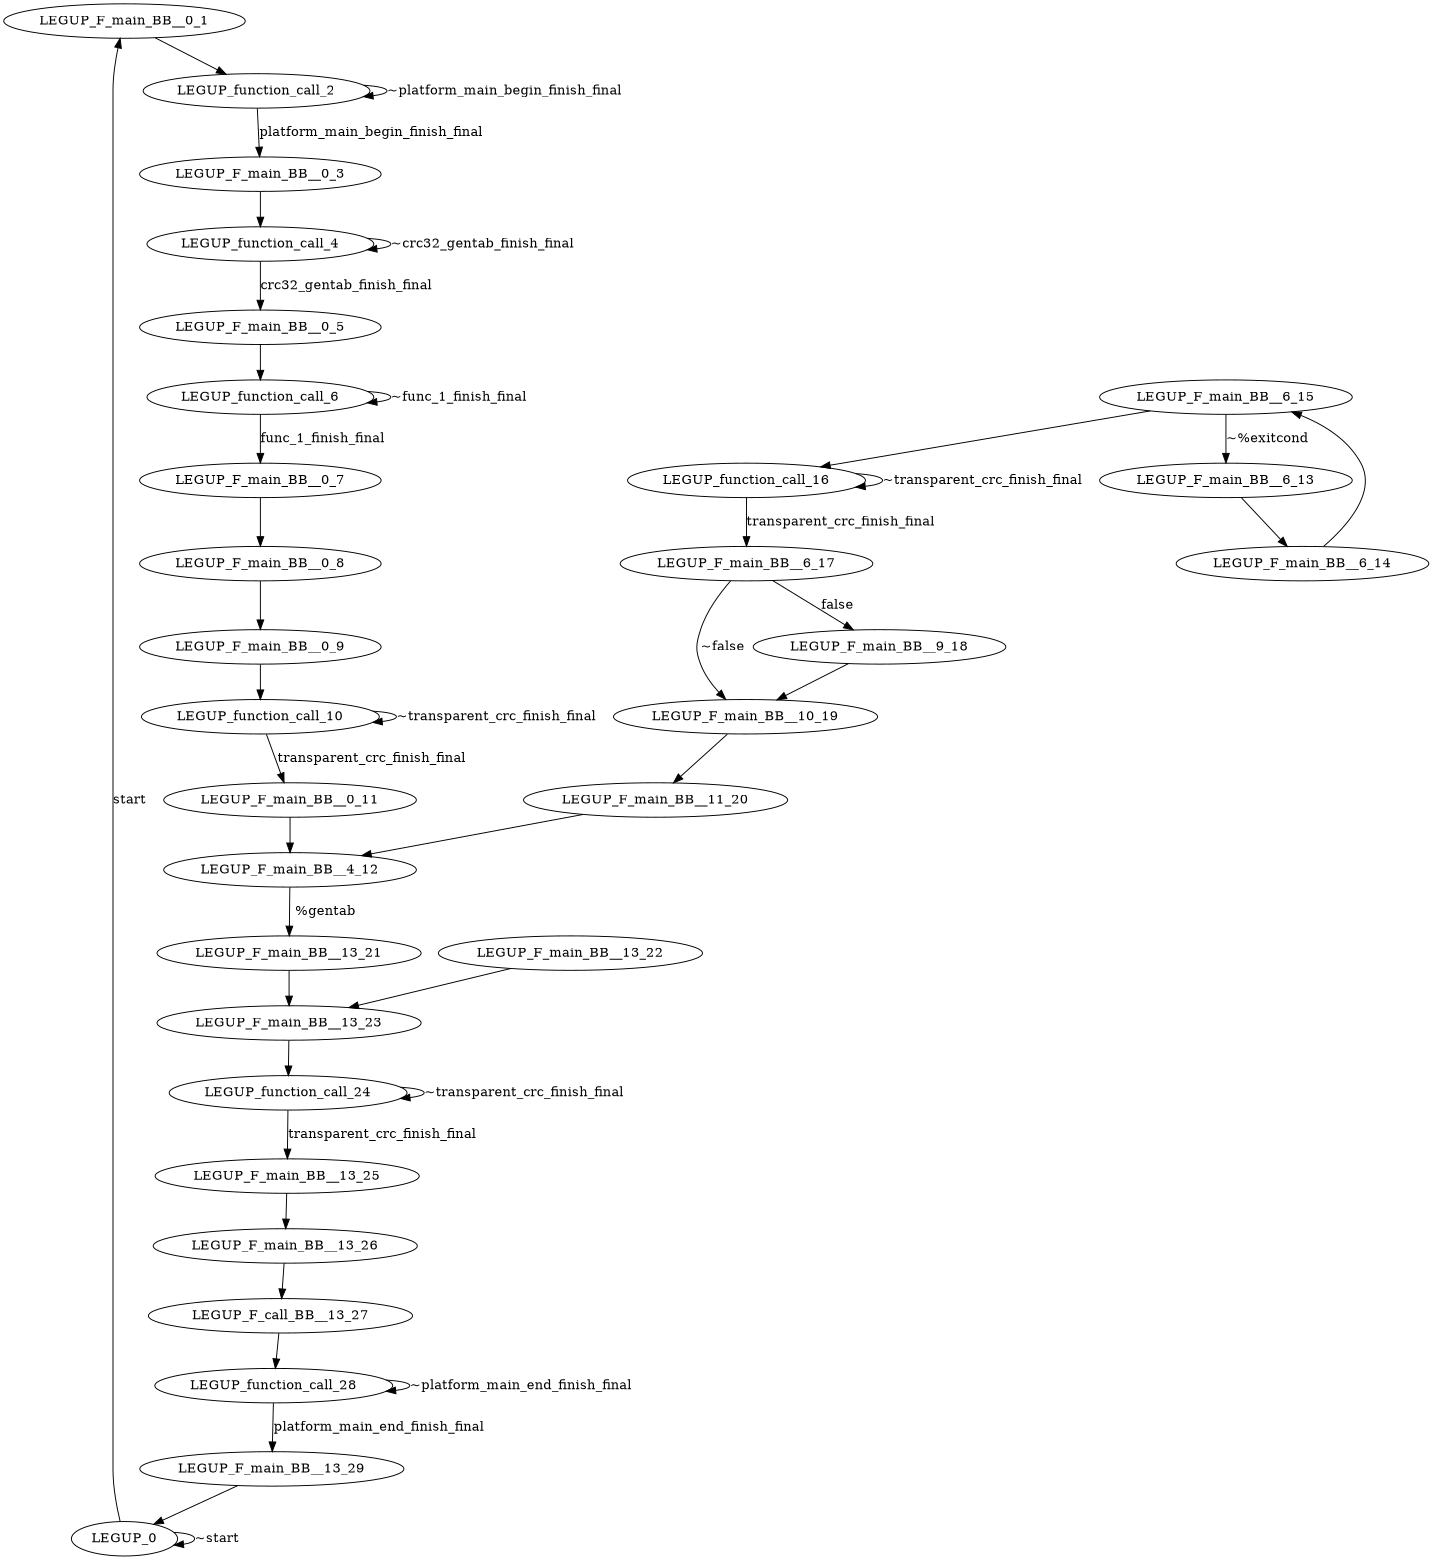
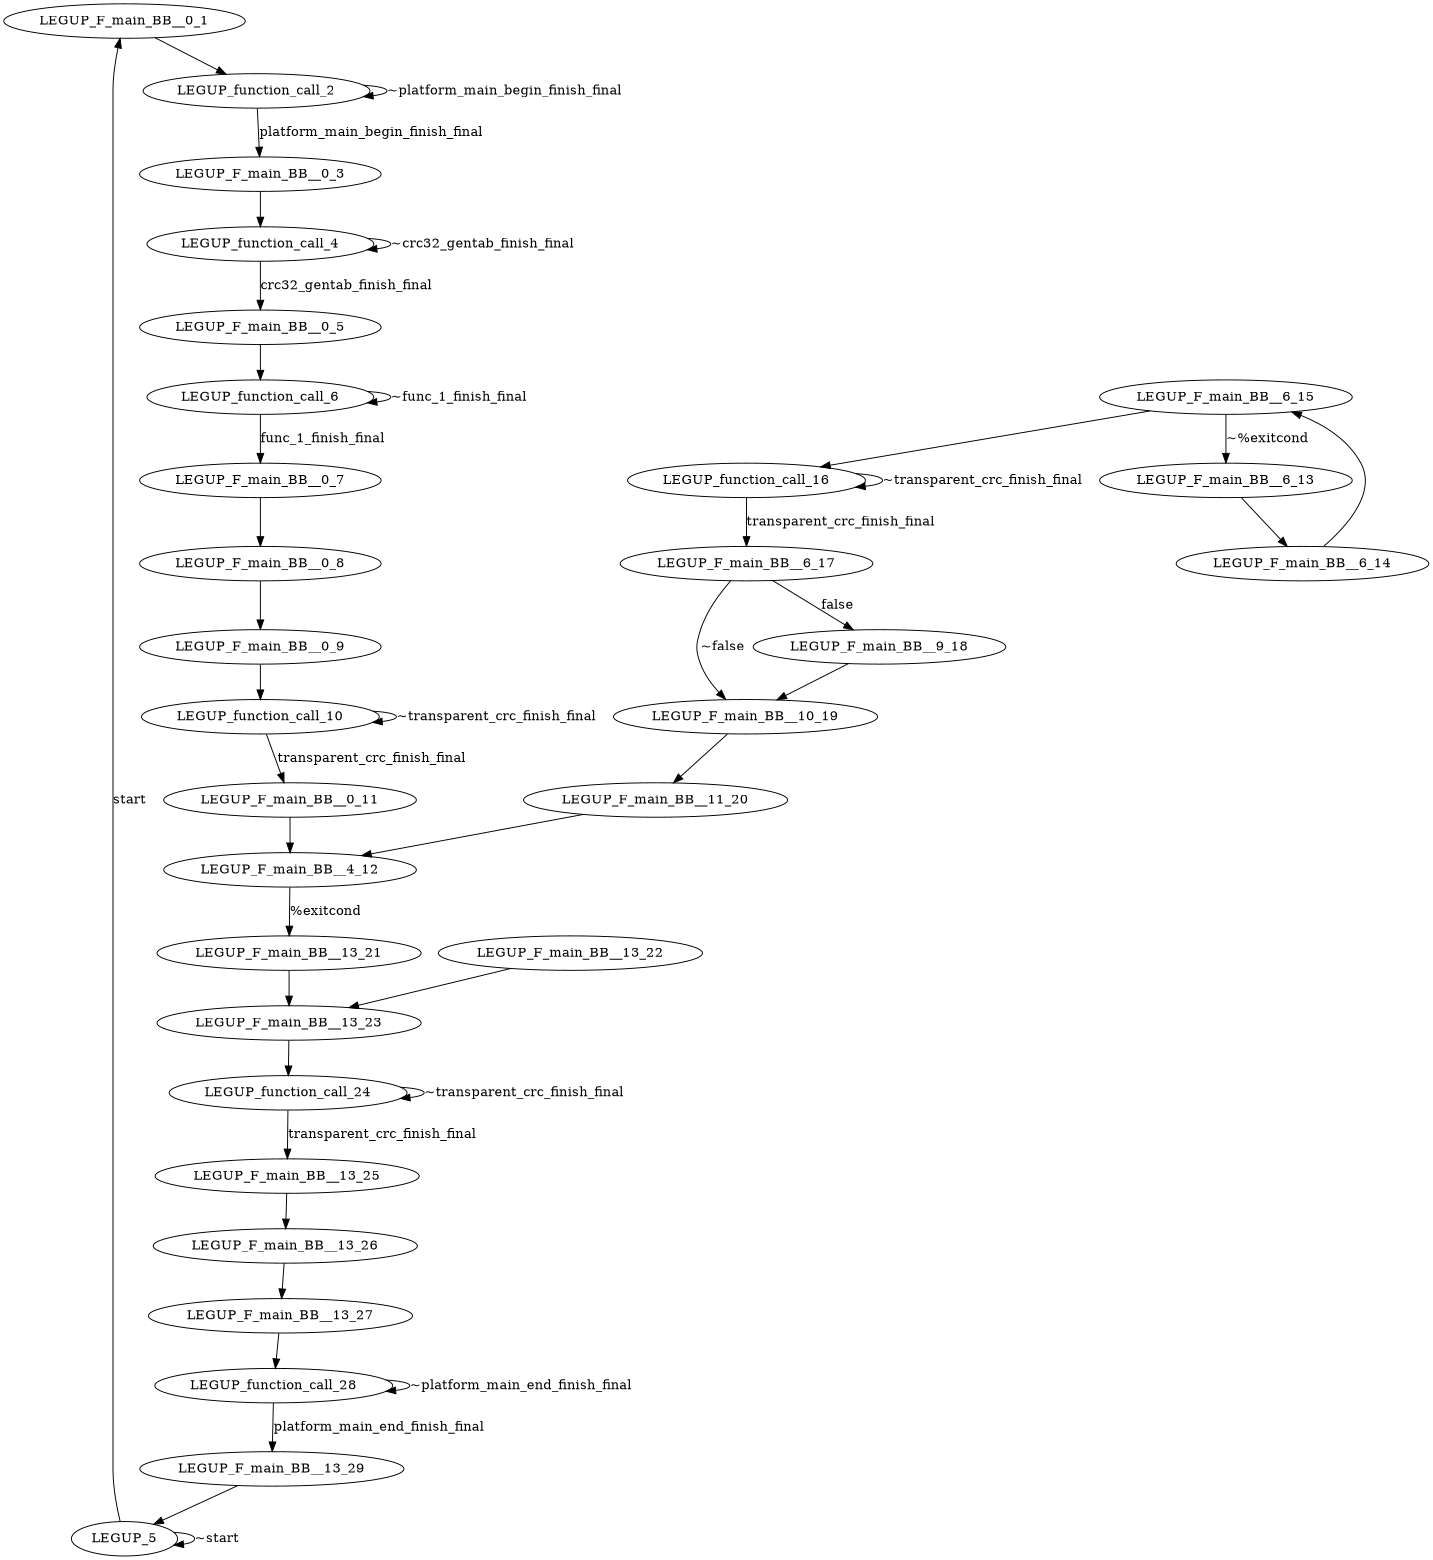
edge "LEGUP_F_main_BB__4_12" -> "LEGUP_F_main_BB__13_21": label "%gentab" -> "%exitcond"
node "LEGUP_F_call_BB__13_27": label "LEGUP_F_call_BB__13_27" -> "LEGUP_F_main_BB__13_27"
node "LEGUP_0": label "LEGUP_0" -> "LEGUP_5"
